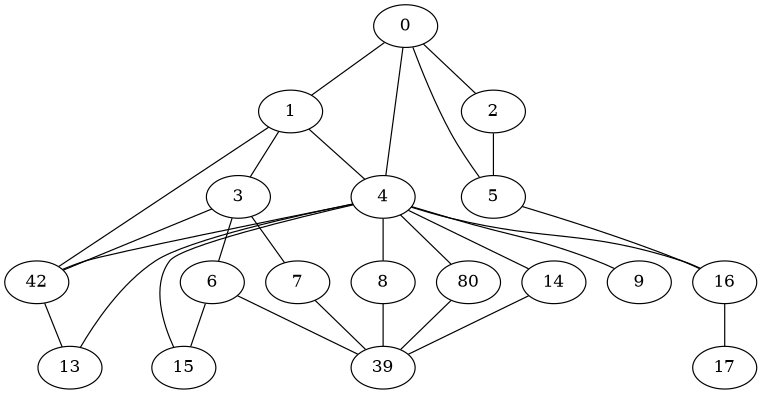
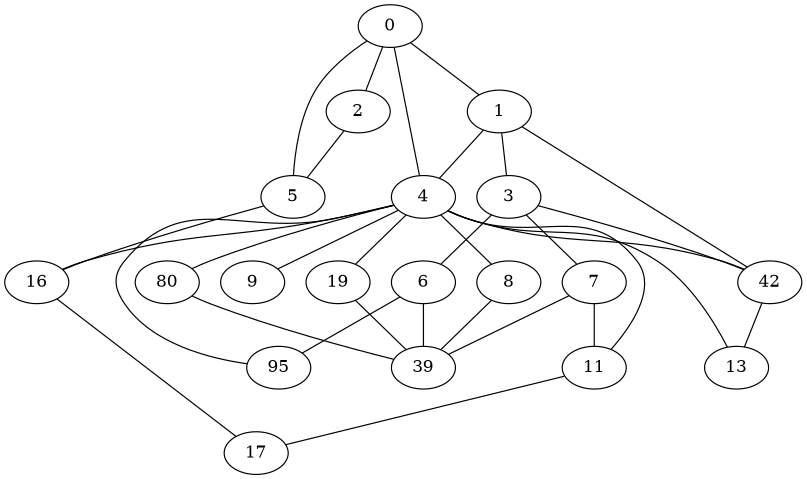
node "14": label "14" -> "19"
node "15": label "15" -> "95"
node "11": added
